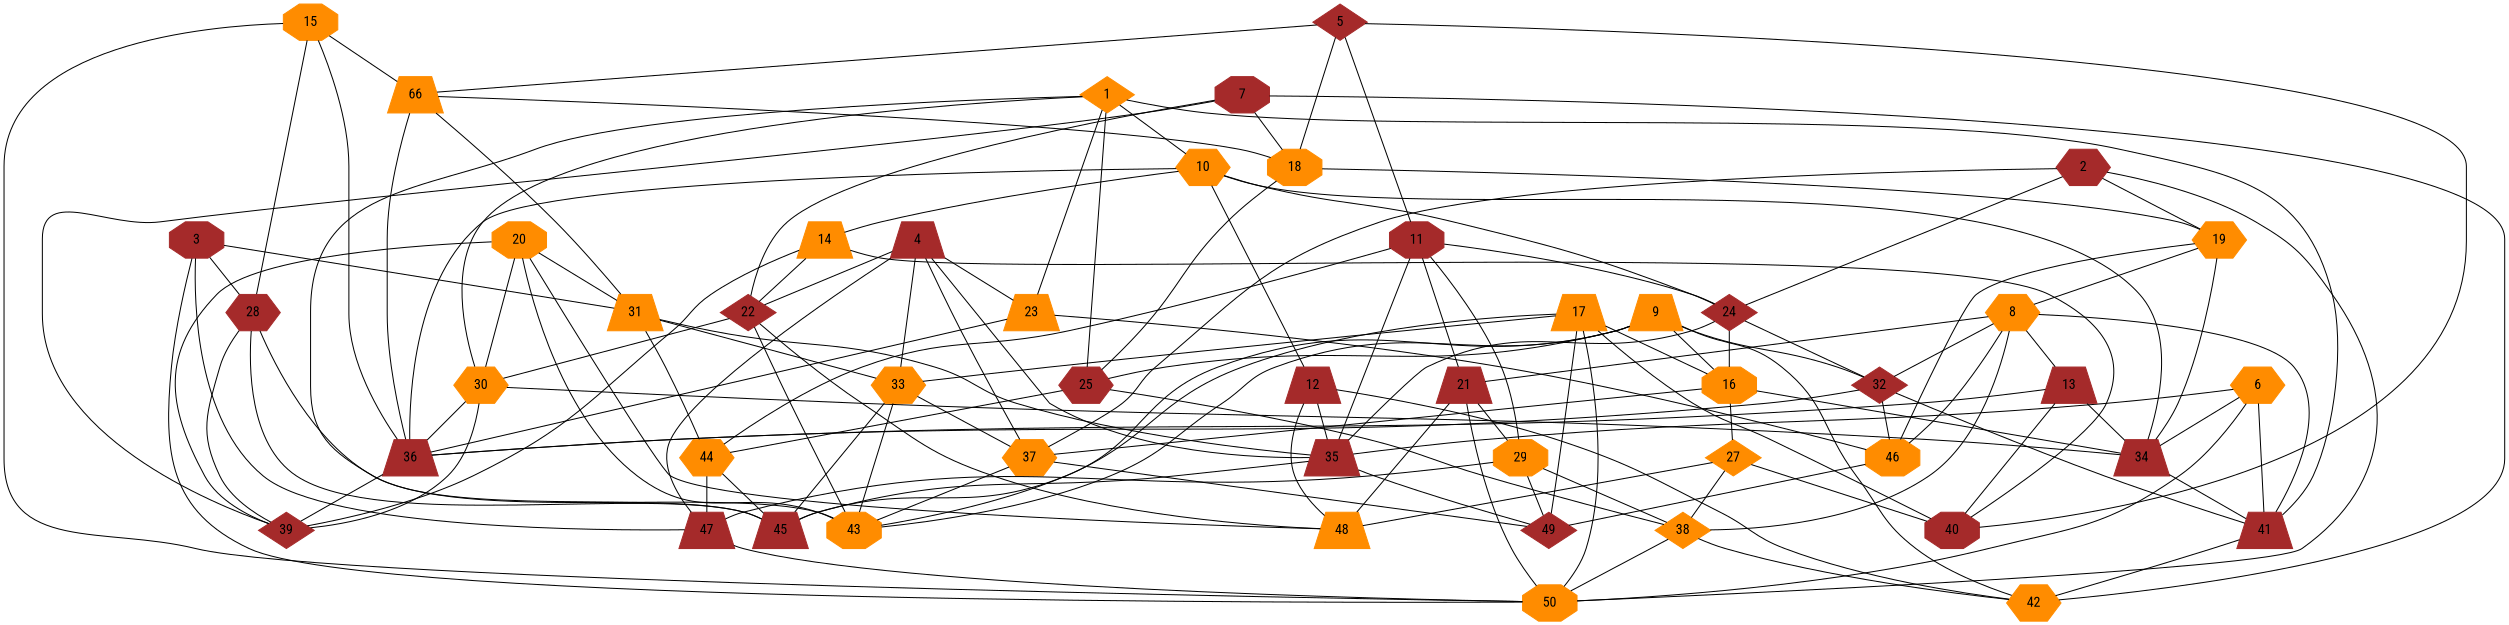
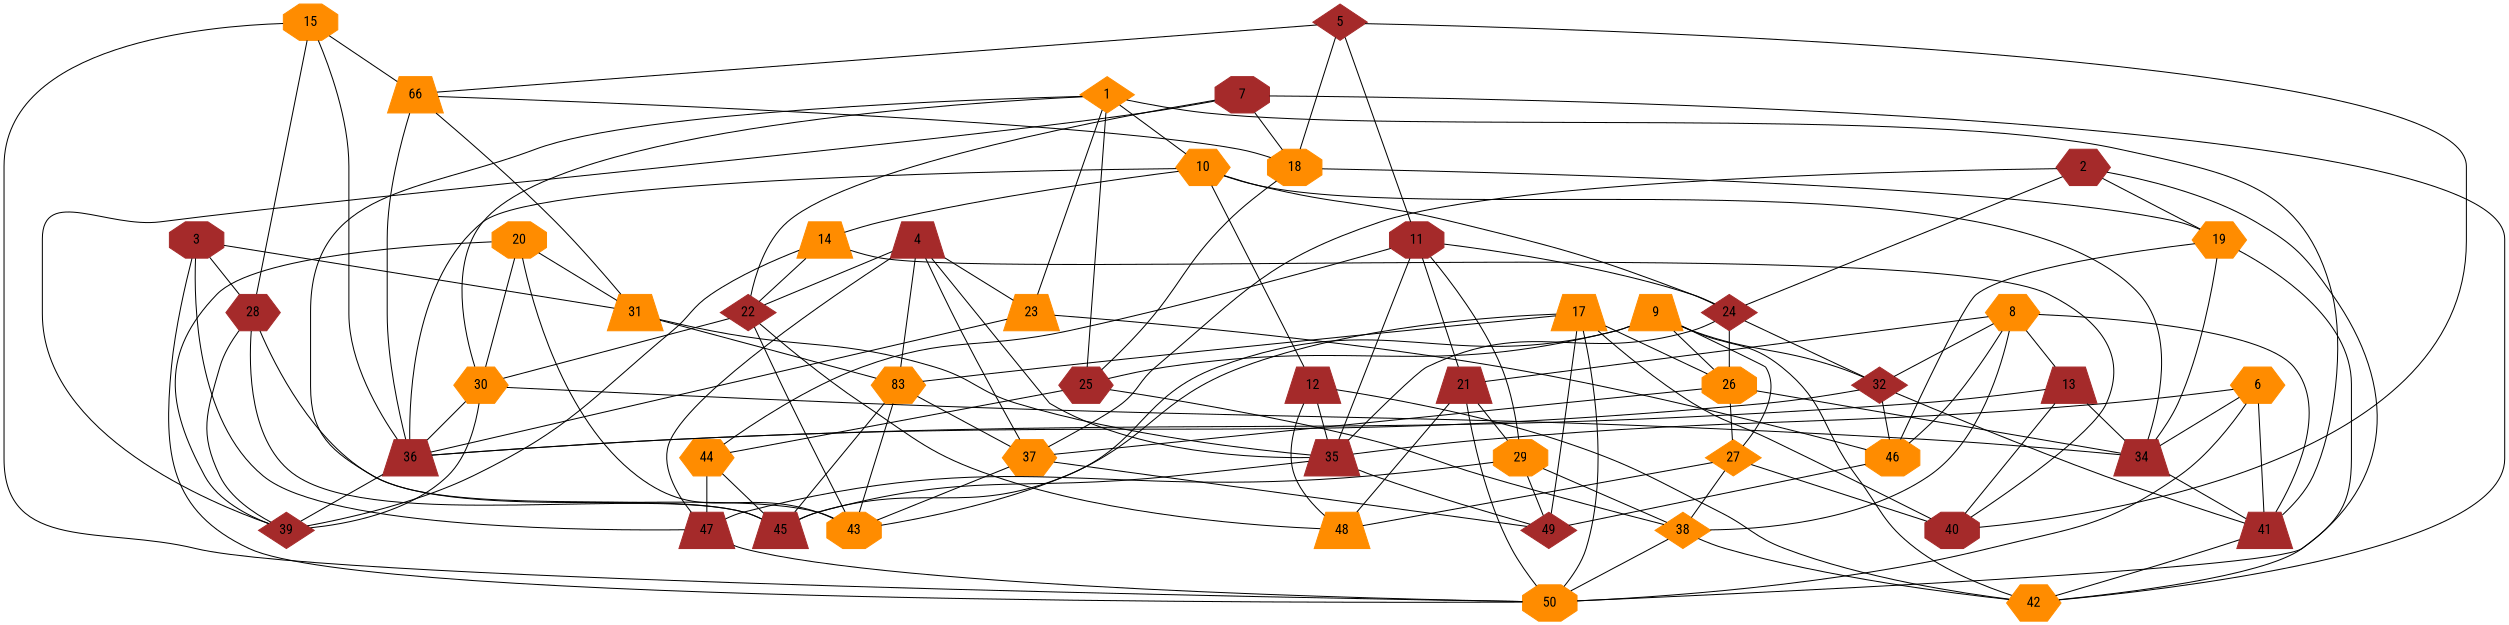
edge "19" -- "8": now "19" -- "42"
edge "31" -- "44": removed
node "33": label "33" -> "83"
node "16": label "16" -> "26"
edge "9" -- "43": now "9" -- "27"
edge "20" -- "48": removed
